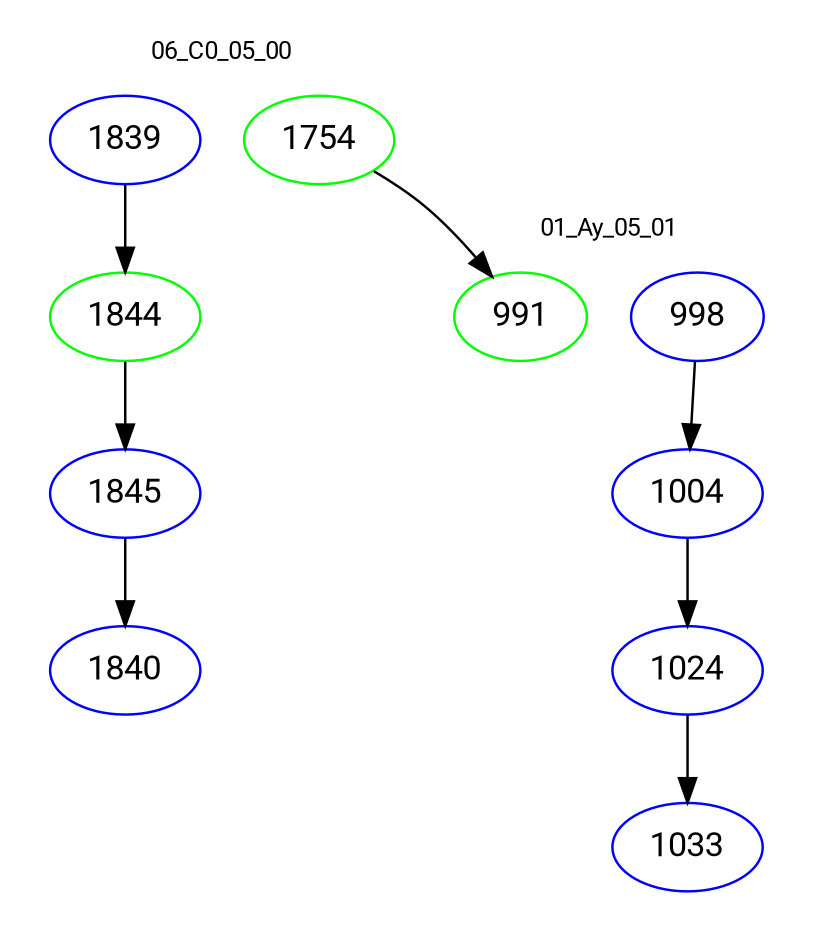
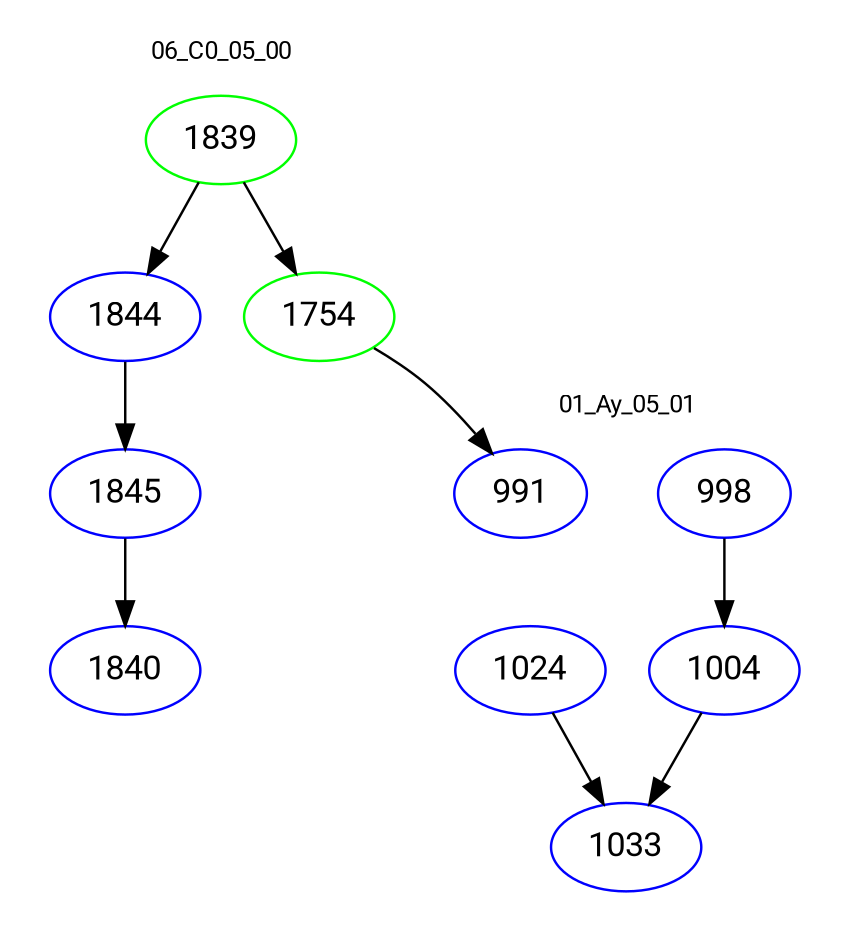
node "1839": color blue -> green
edge "1839" -> "1754": added
node "1844": color green -> blue
node "991": color green -> blue
edge "1004" -> "1024": now "1004" -> "1033"
